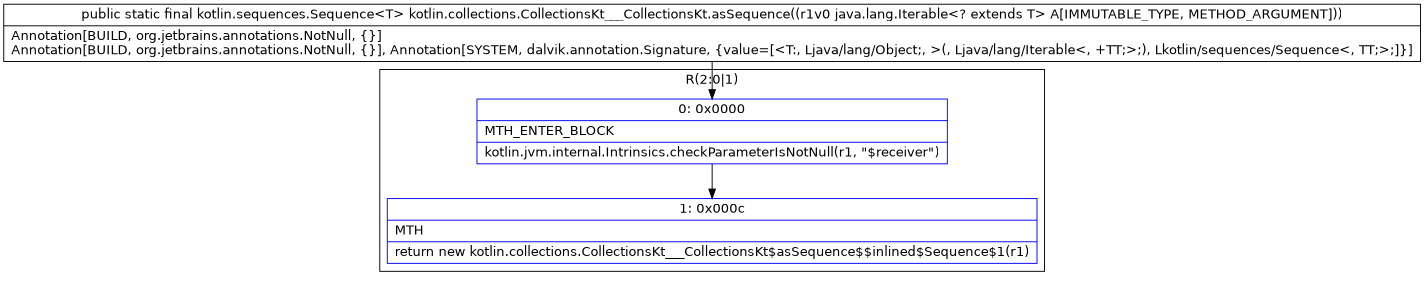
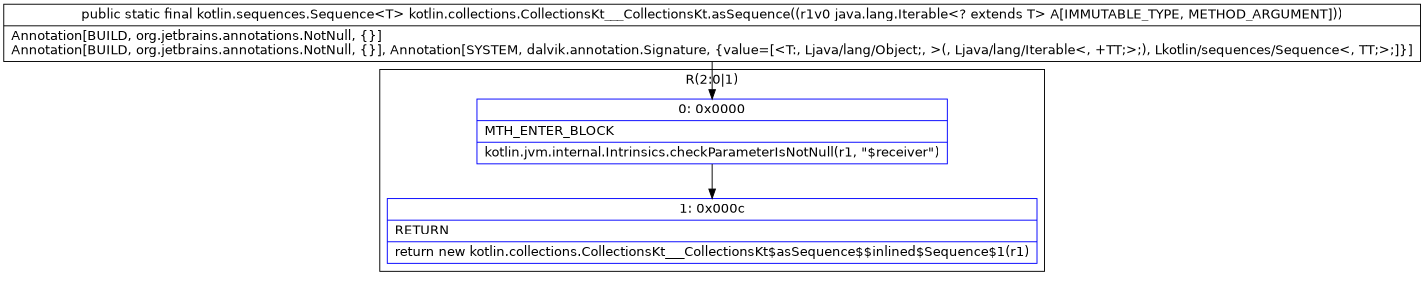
node "1: 0x000c": text "MTH" -> "RETURN"
